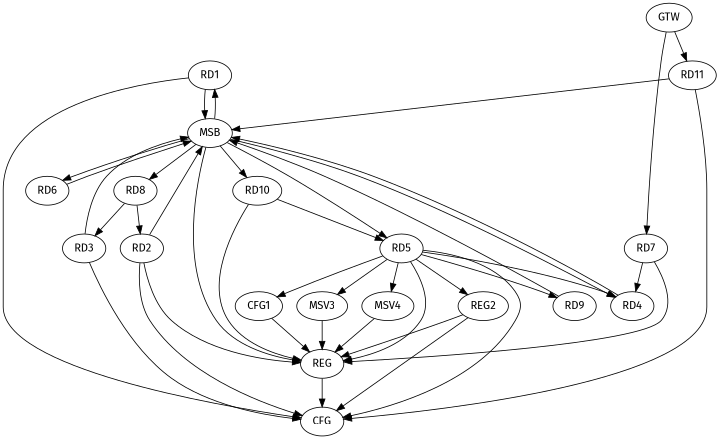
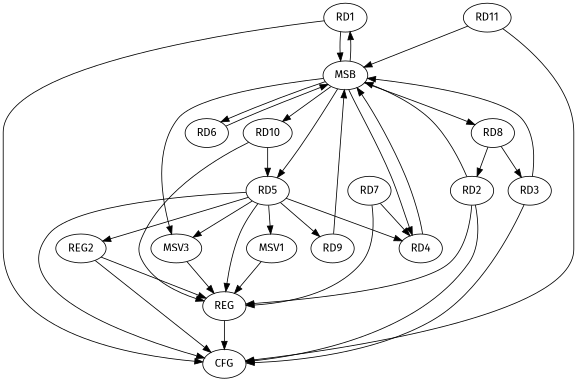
node "GTW": removed
edge "MSB" -> "REG": now "MSB" -> "MSV3"
node "CFG1": label "CFG1" -> "MSV1"
node "MSV4": removed
